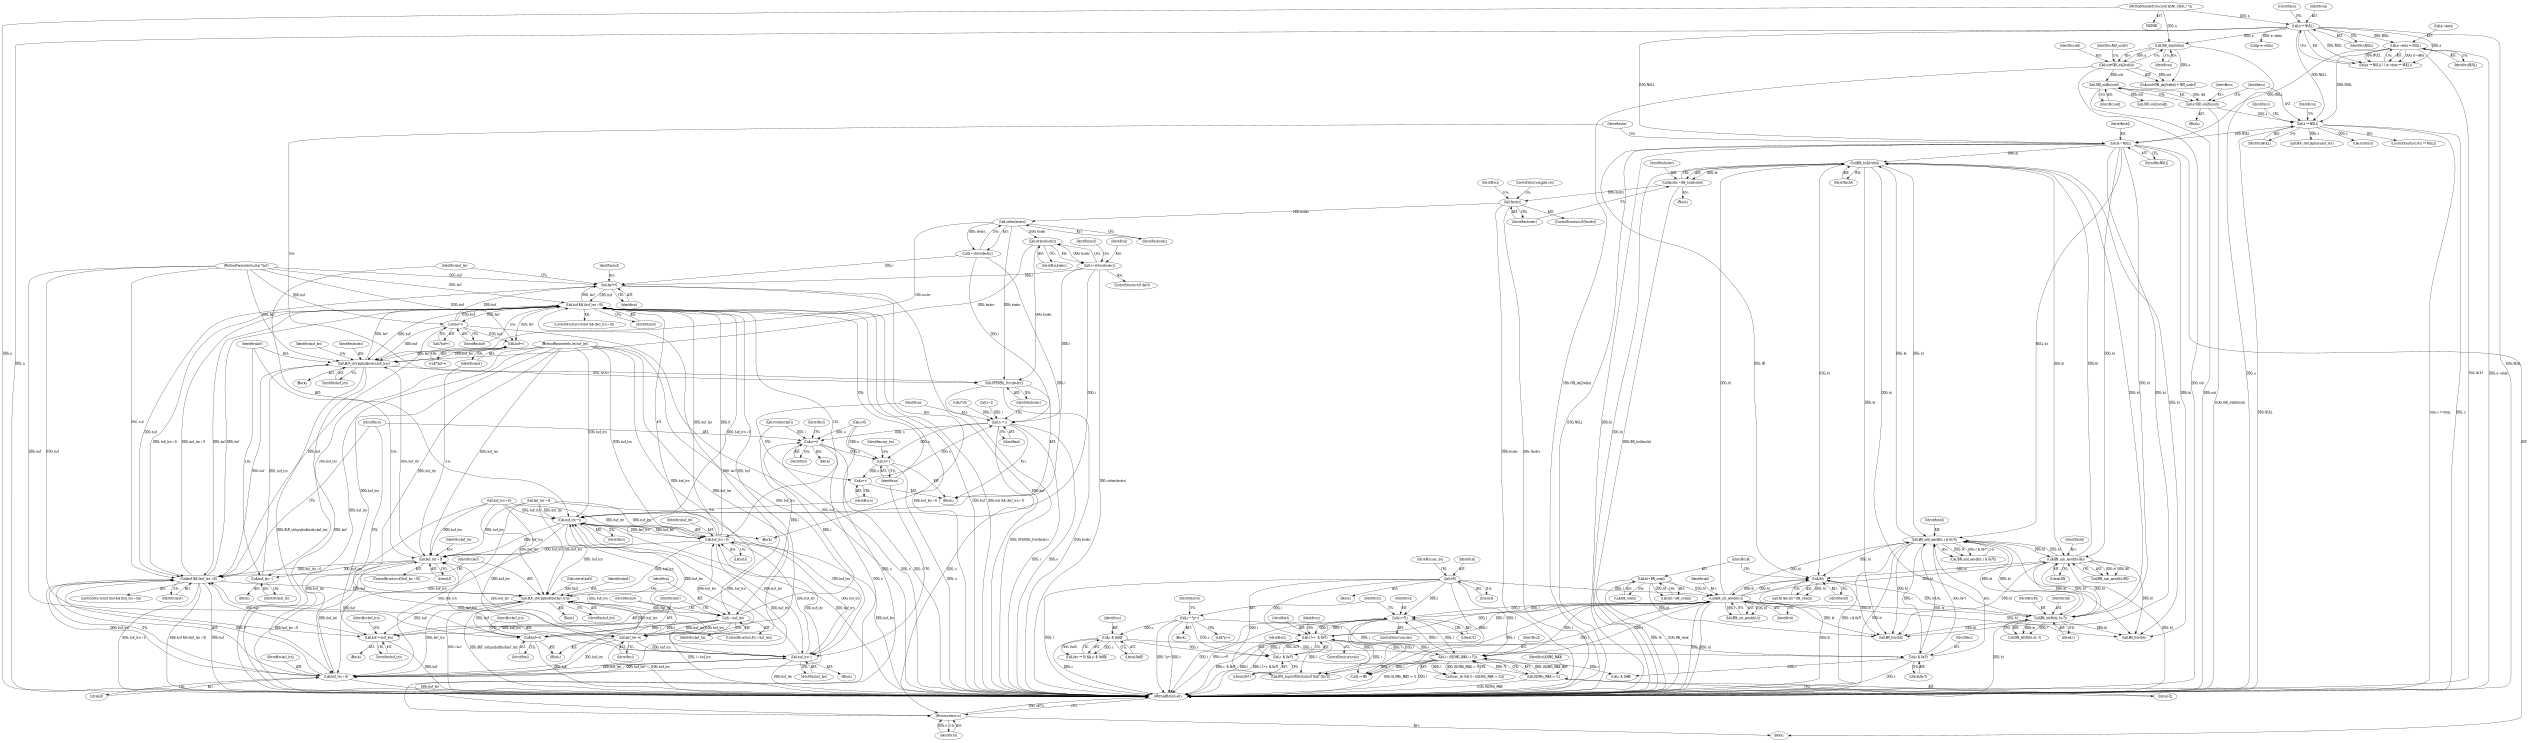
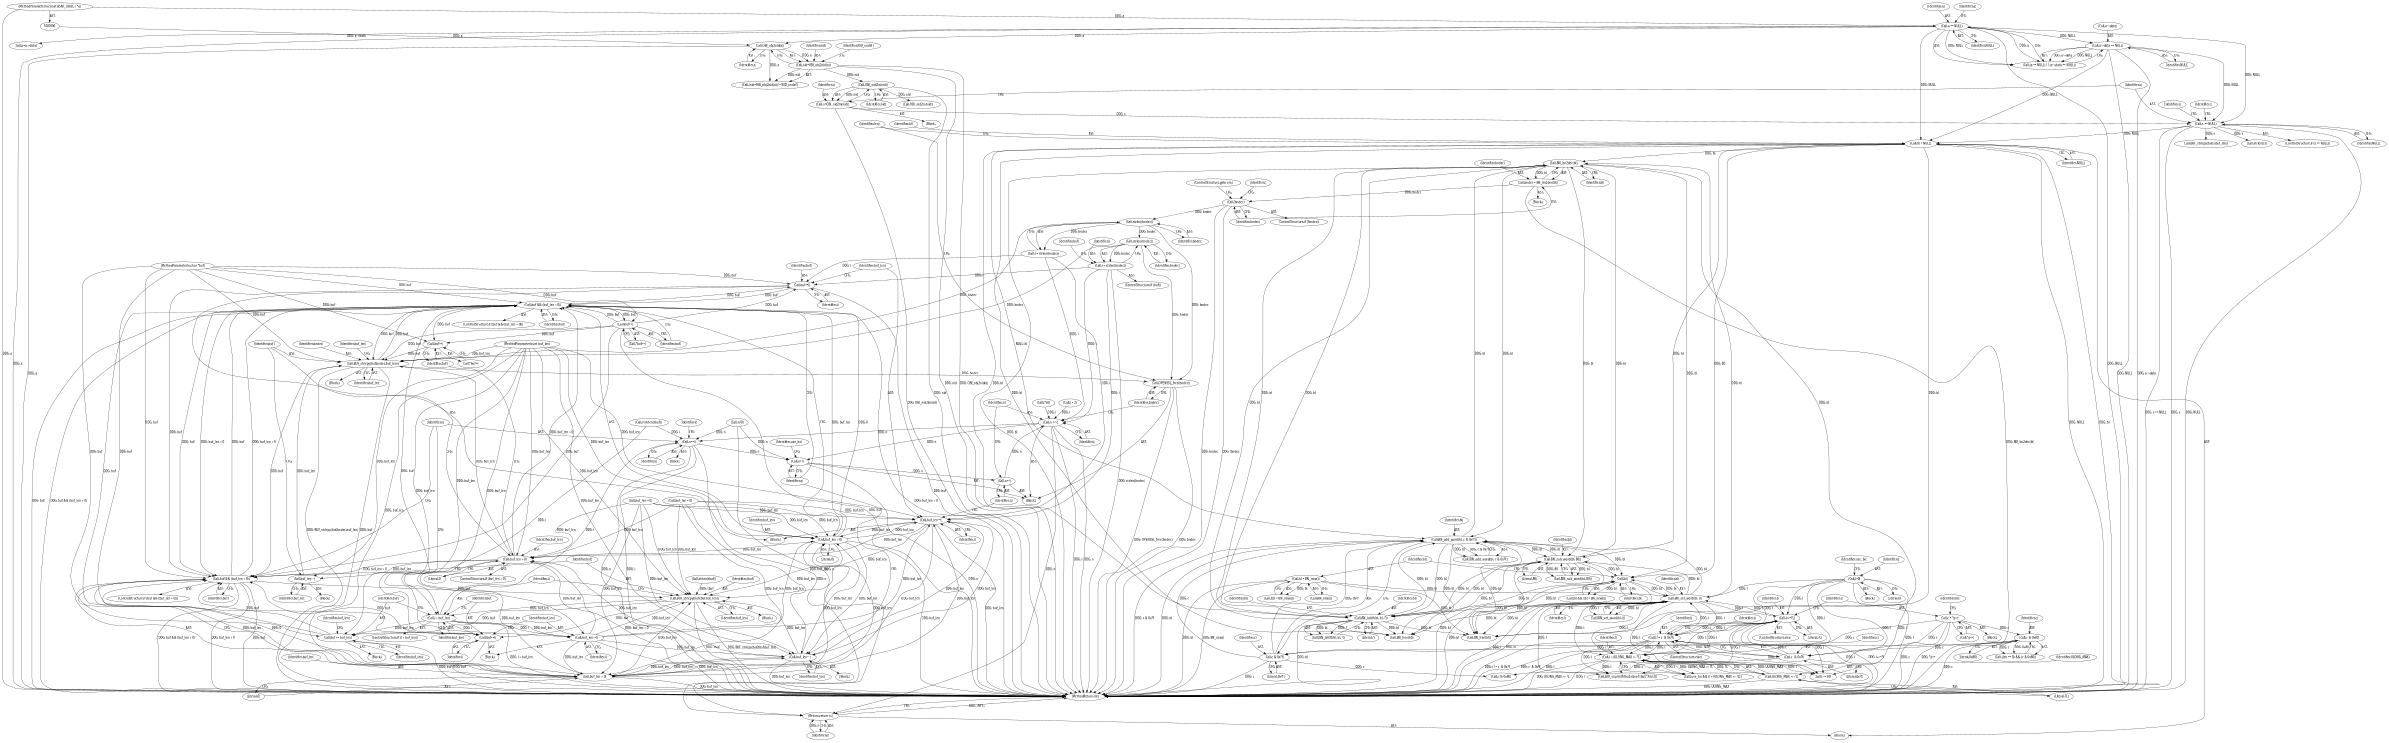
edge "(MethodParameterIn,const ASN1_OBJECT *a)" -> "(Call,OBJ_obj2nid(a))": now "1000100" -> "(Call,OBJ_obj2nid(a))"
node "(Call,BN_sub_word(bl, 84))": label "(Call,BN_sub_word(bl, 84))" -> "(Call,BN_sub_word(bl, 80))"
edge "(Call,*p++)" -> "(Call,c = *p++)": added, label "AST:"
